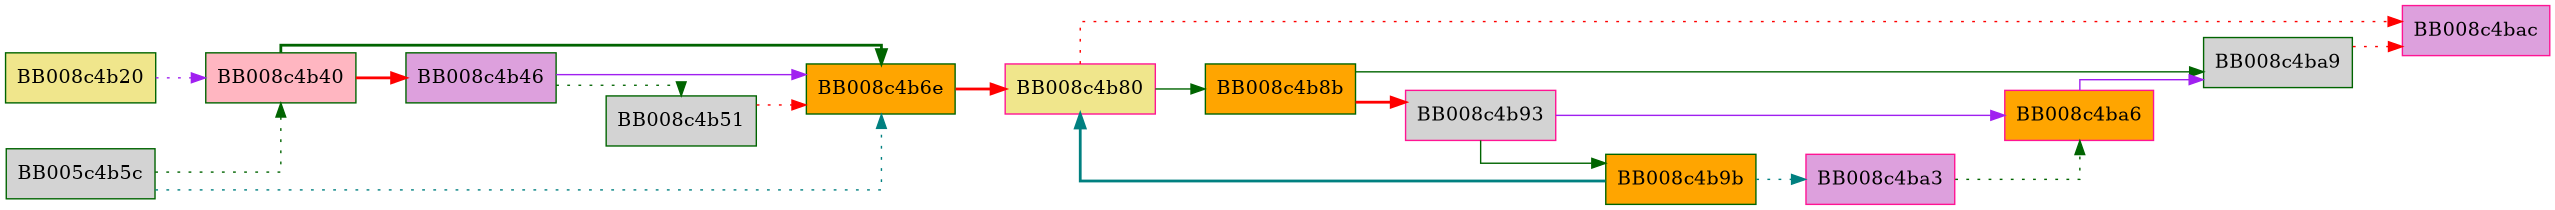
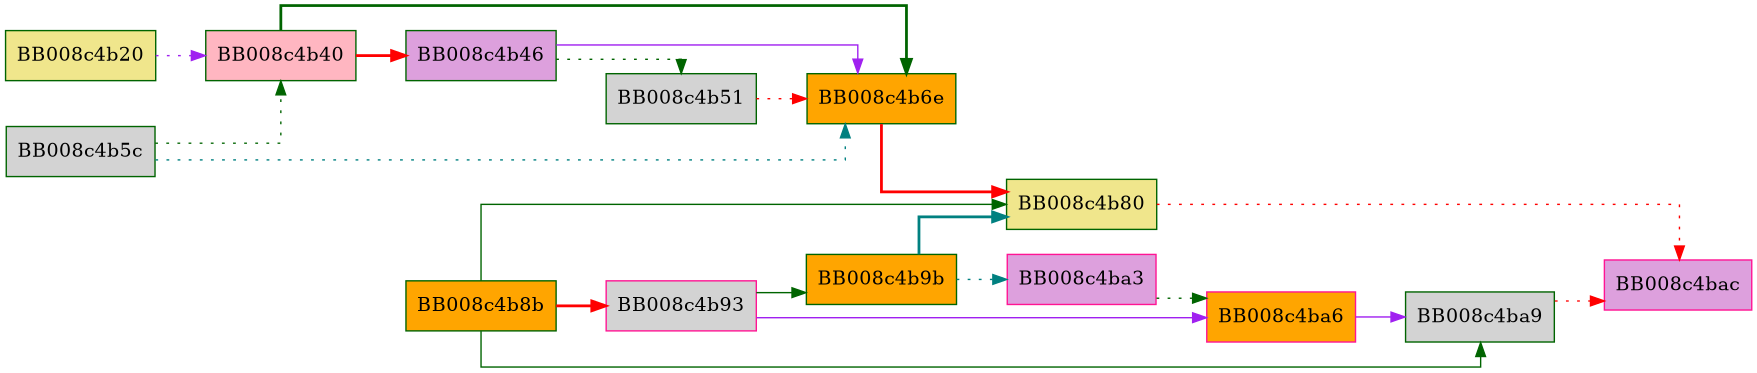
node "BB008c4b80": color deeppink -> darkgreen
edge "BB008c4b80" -> "BB008c4b8b": reversed
node "BB005c4b5c": label "BB005c4b5c" -> "BB008c4b5c"
